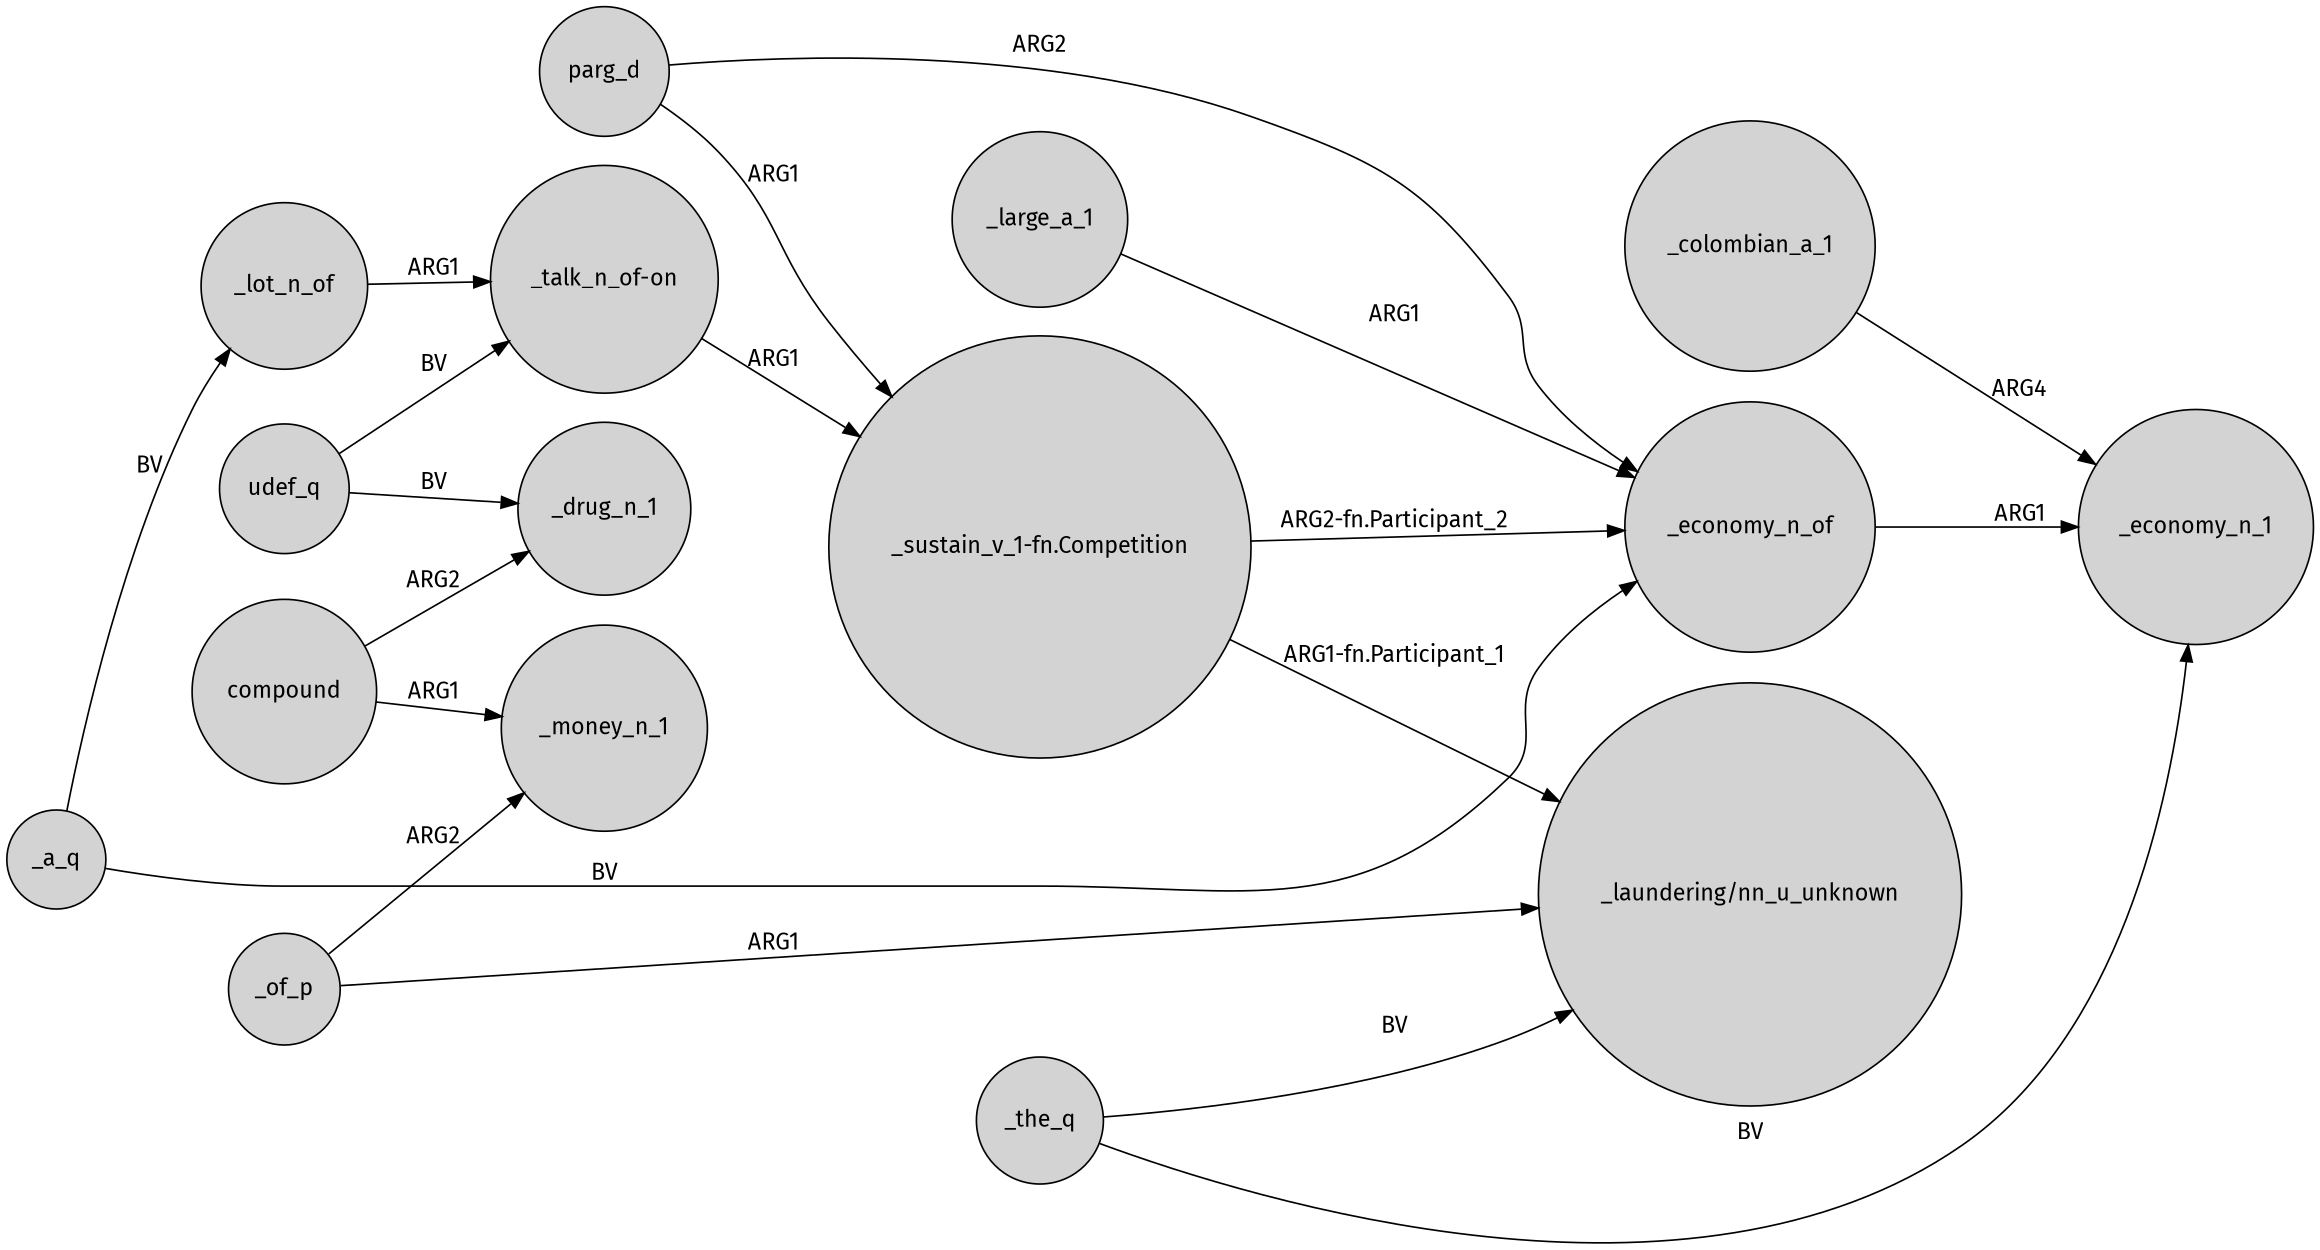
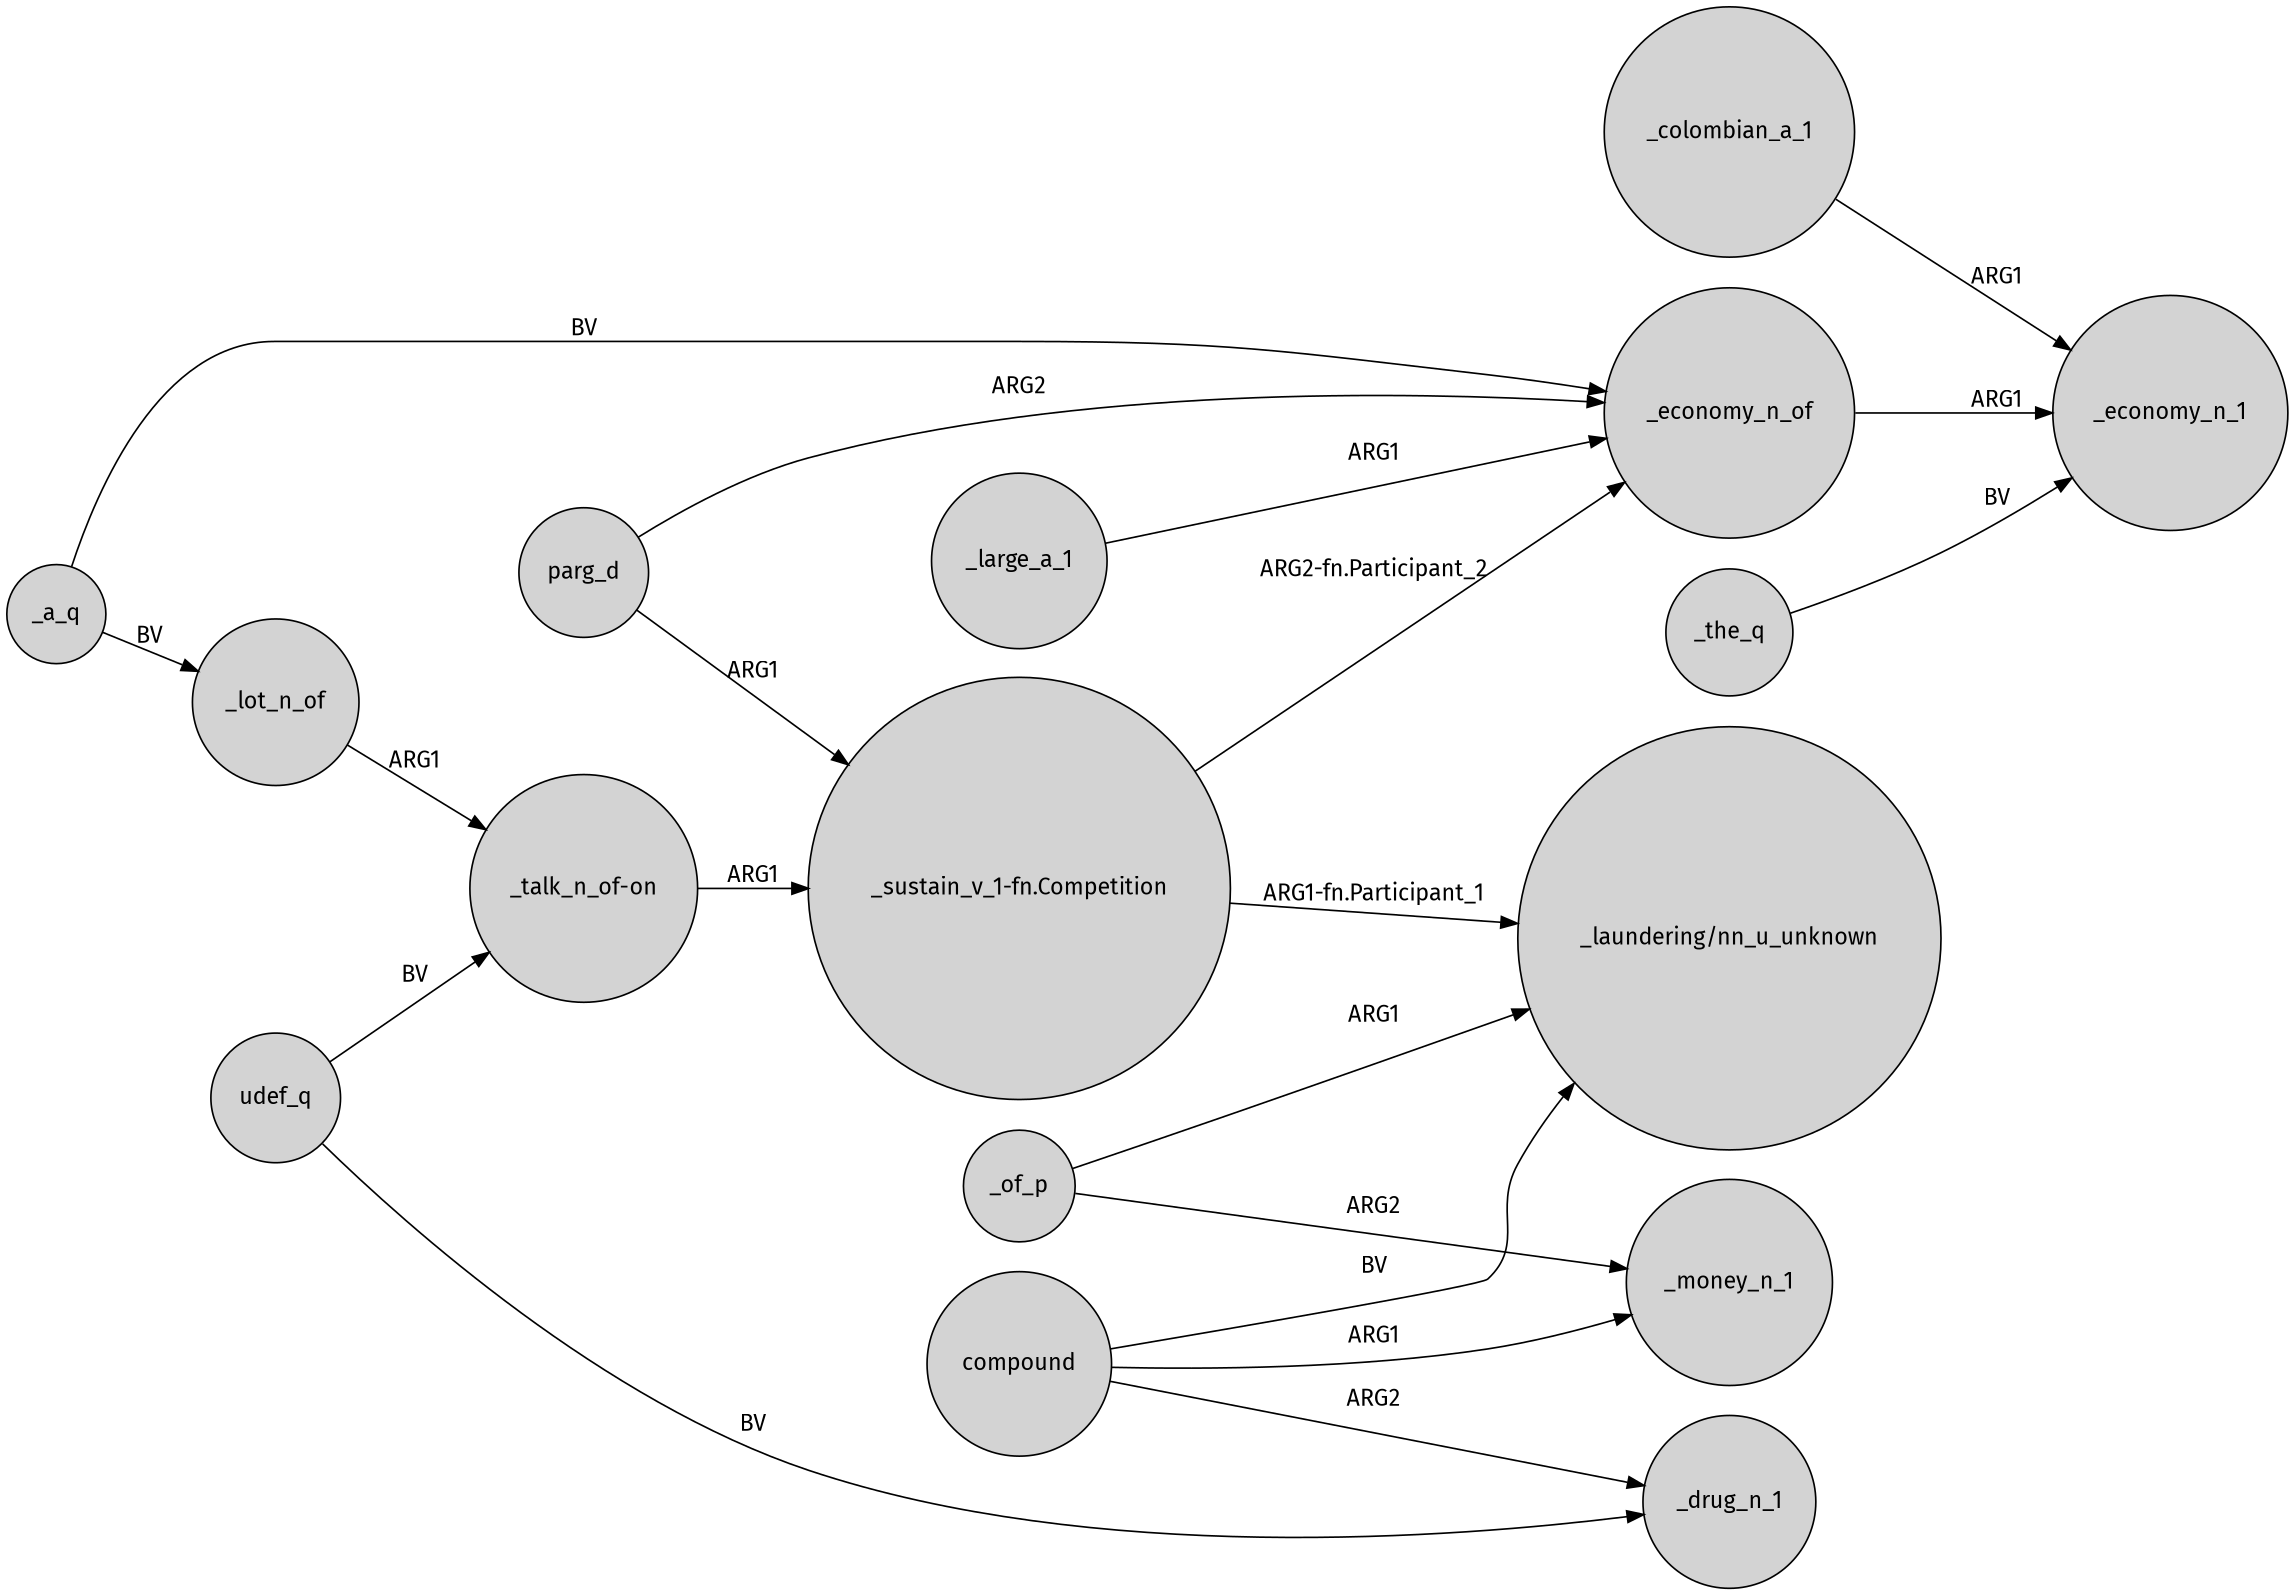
edge "_colombian_a_1" -> "_economy_n_1": label "ARG4" -> "ARG1"
edge "_the_q" -> "_laundering/nn_u_unknown": now "compound" -> "_laundering/nn_u_unknown"
